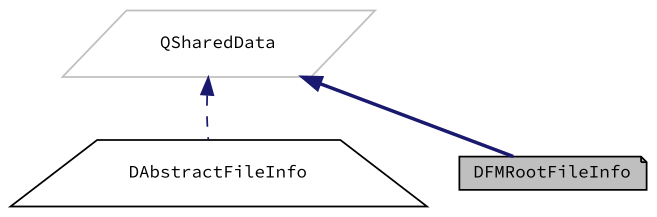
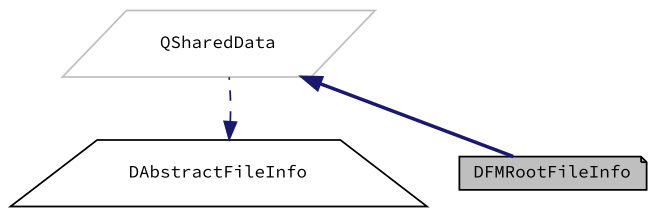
edge "DAbstractFileInfo" -> "QSharedData": reversed
